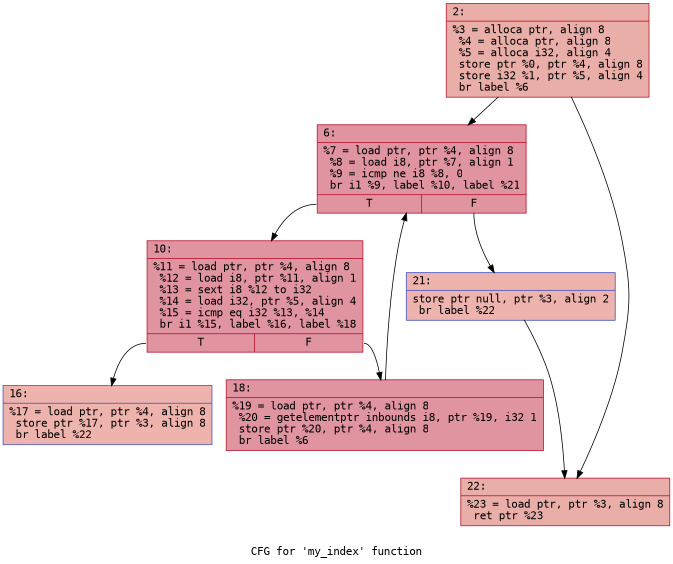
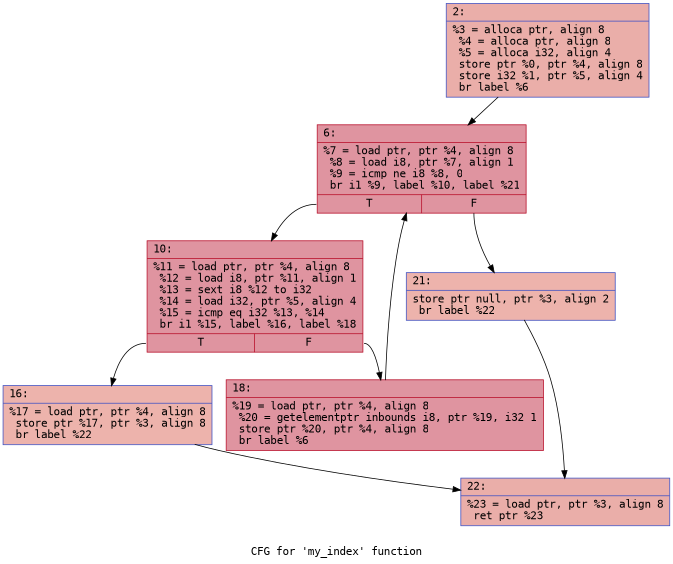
node "2:": color #b70d28ff -> #3d50c3ff
edge "2:" -> "22:": now "16:" -> "22:"
node "22:": color #b70d28ff -> #3d50c3ff
